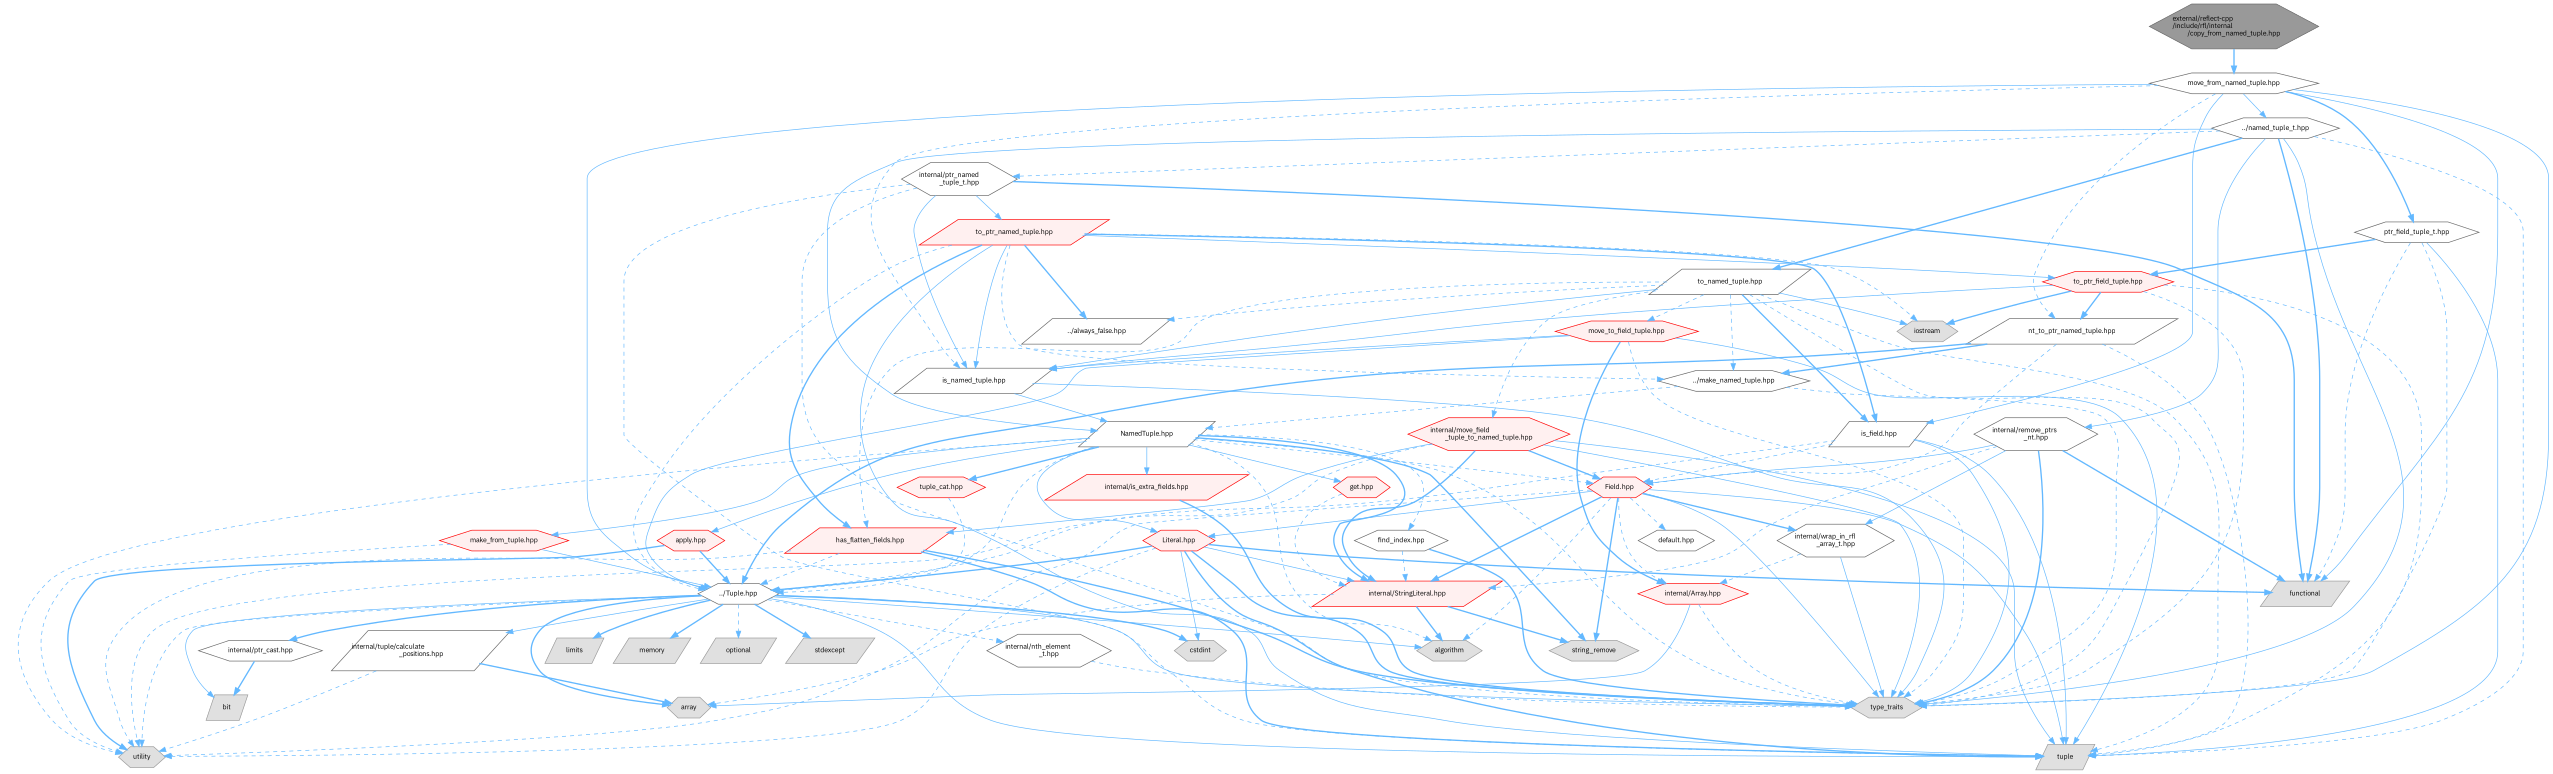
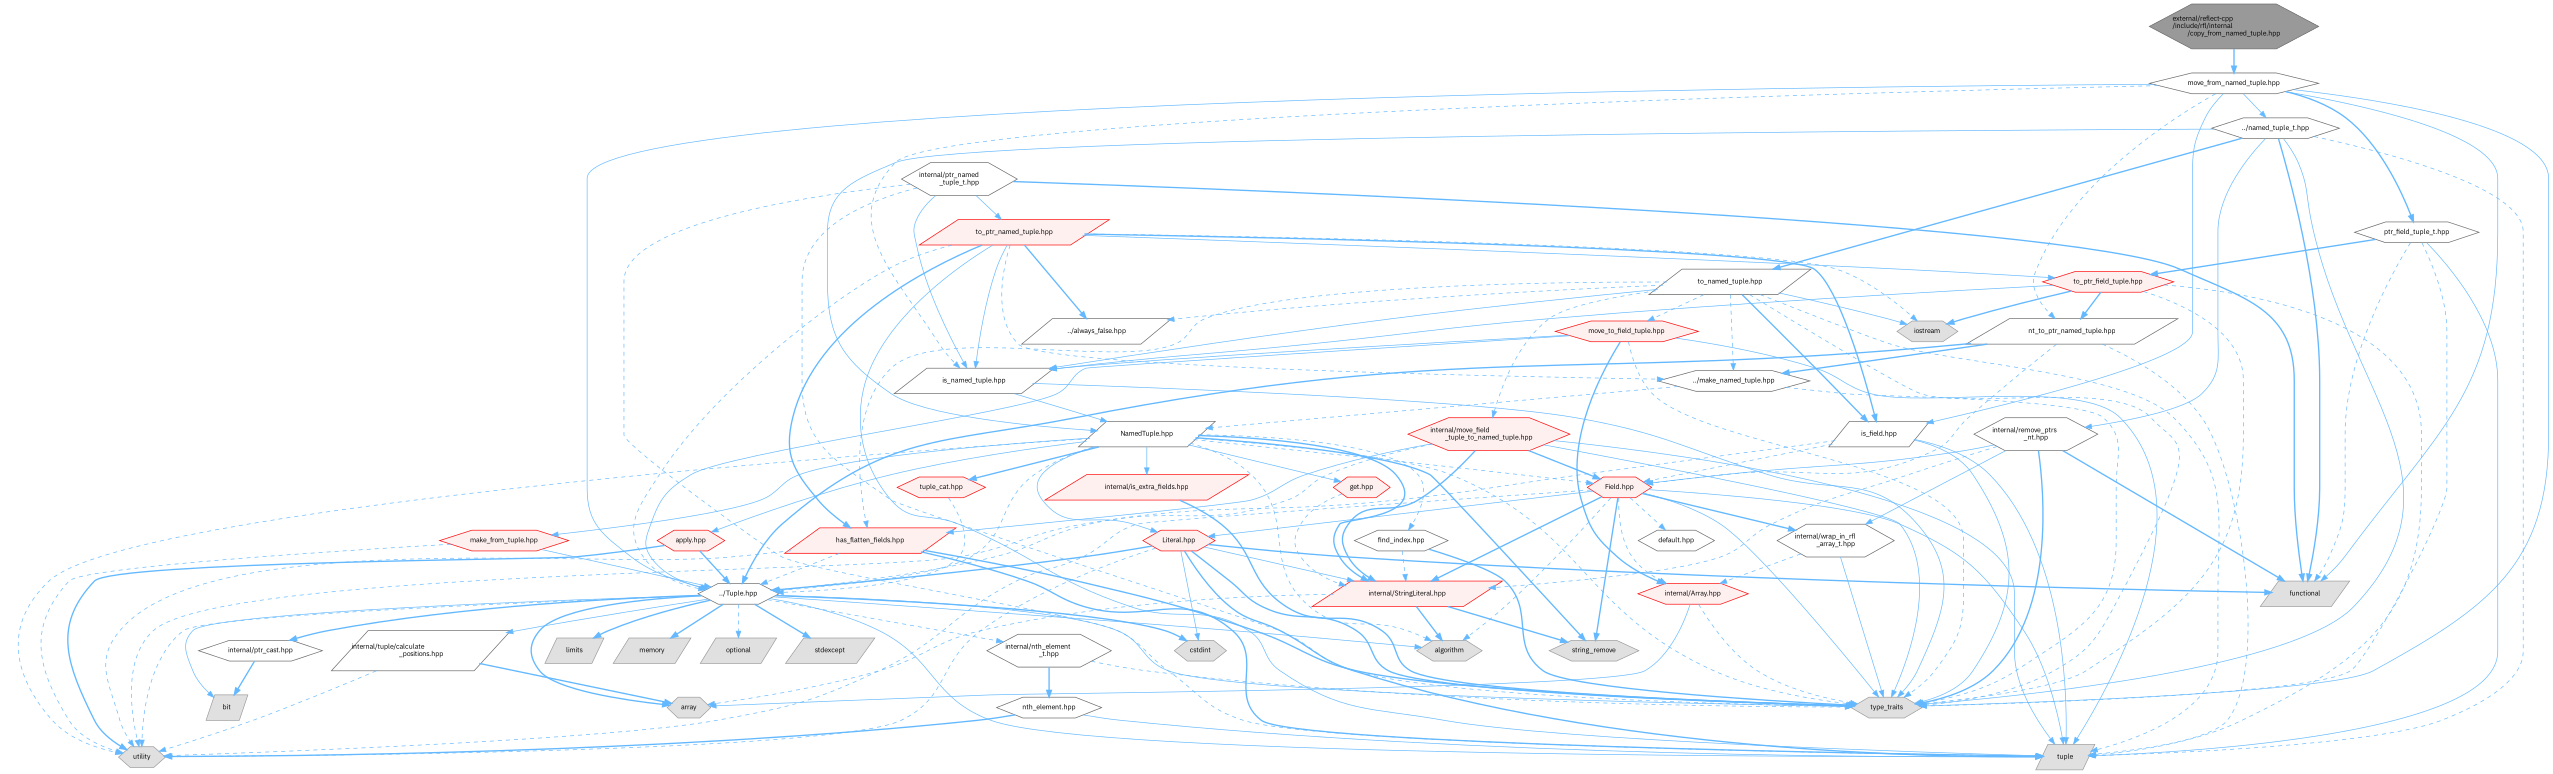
edge "../named_tuple_t.hpp" -> "internal/ptr_named _tuple_t.hpp": removed
node "nth_element.hpp": added
